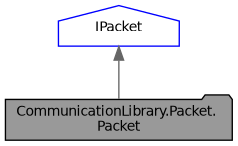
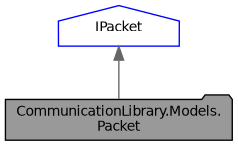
node "CommunicationLibrary.Packet. Packet": label "CommunicationLibrary.Packet. Packet" -> "CommunicationLibrary.Models. Packet"
